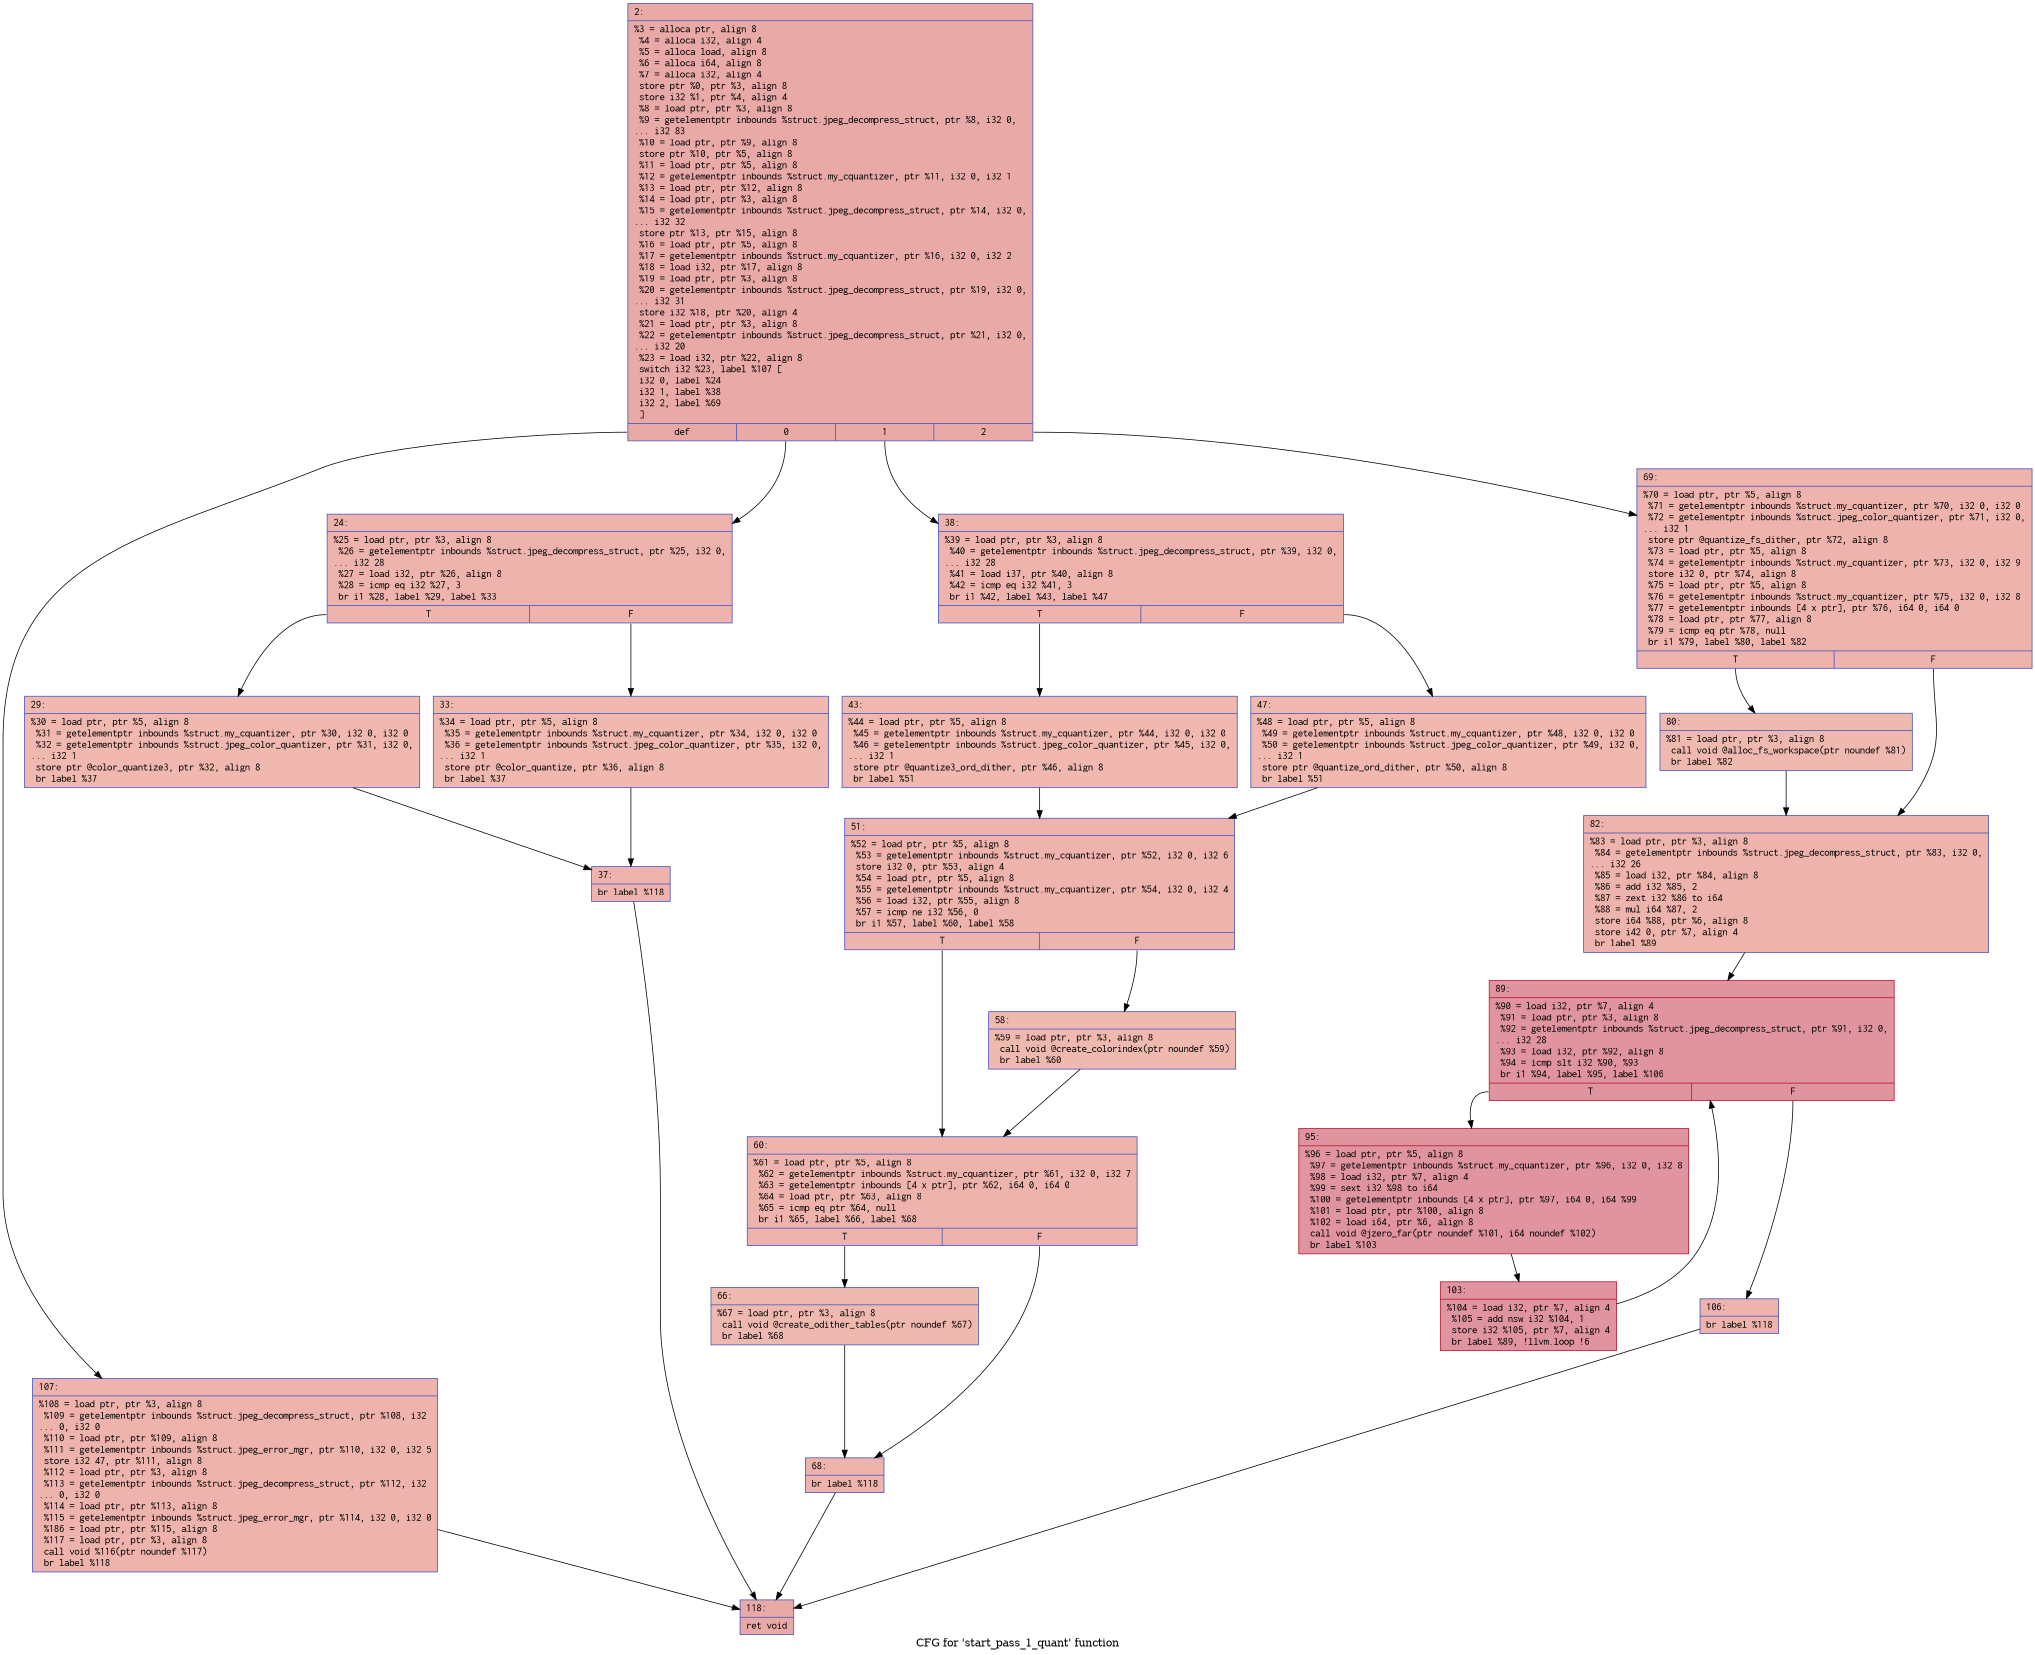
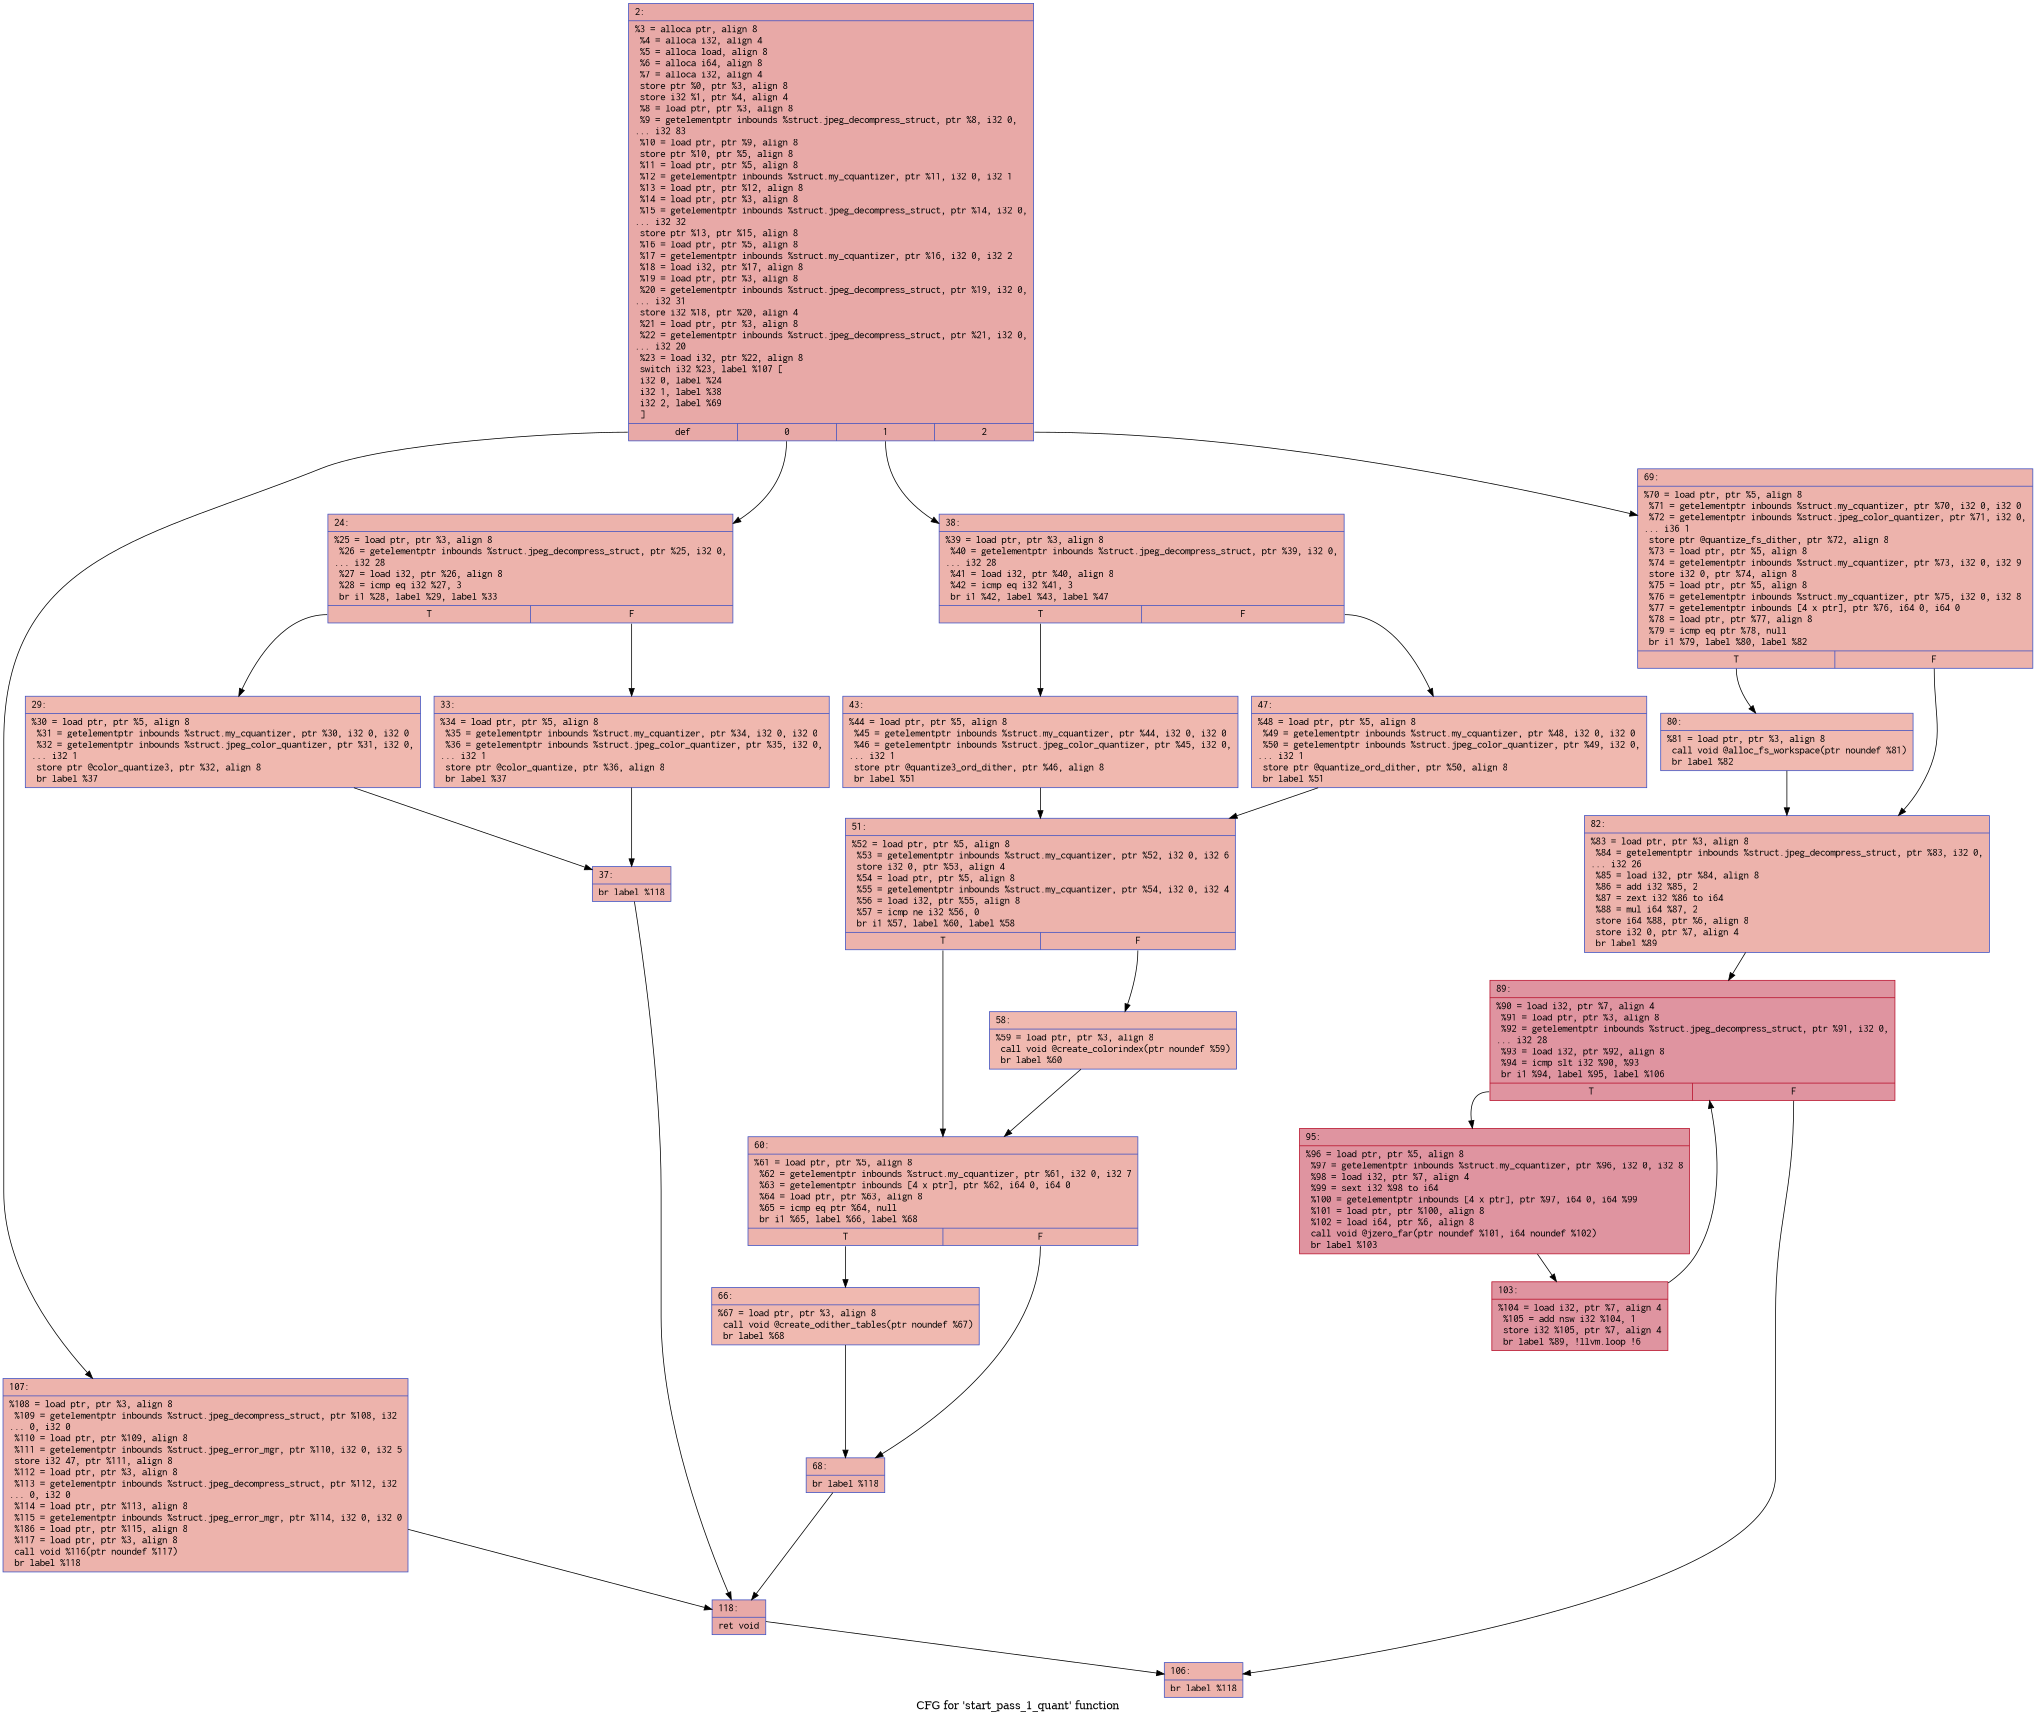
node "69:": text "... i32 1" -> "... i36 1"
node "38:": text "%41 = load i37, ptr %40, align 8" -> "%41 = load i32, ptr %40, align 8"
node "82:": text "store i42 0, ptr %7, align 4" -> "store i32 0, ptr %7, align 4"
edge "106:" -> "118:": reversed
